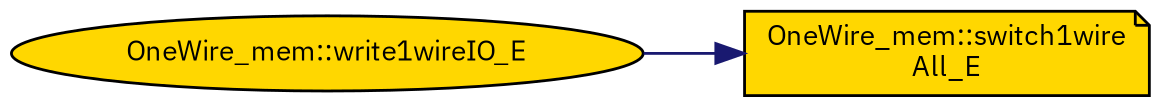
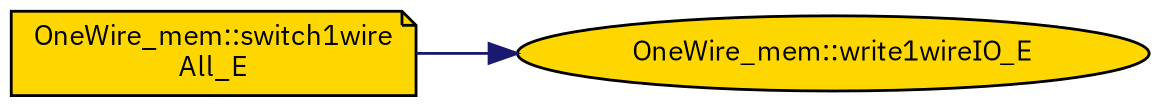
edge "OneWire_mem::write1wireIO_E" -> "OneWire_mem::switch1wire All_E": reversed
